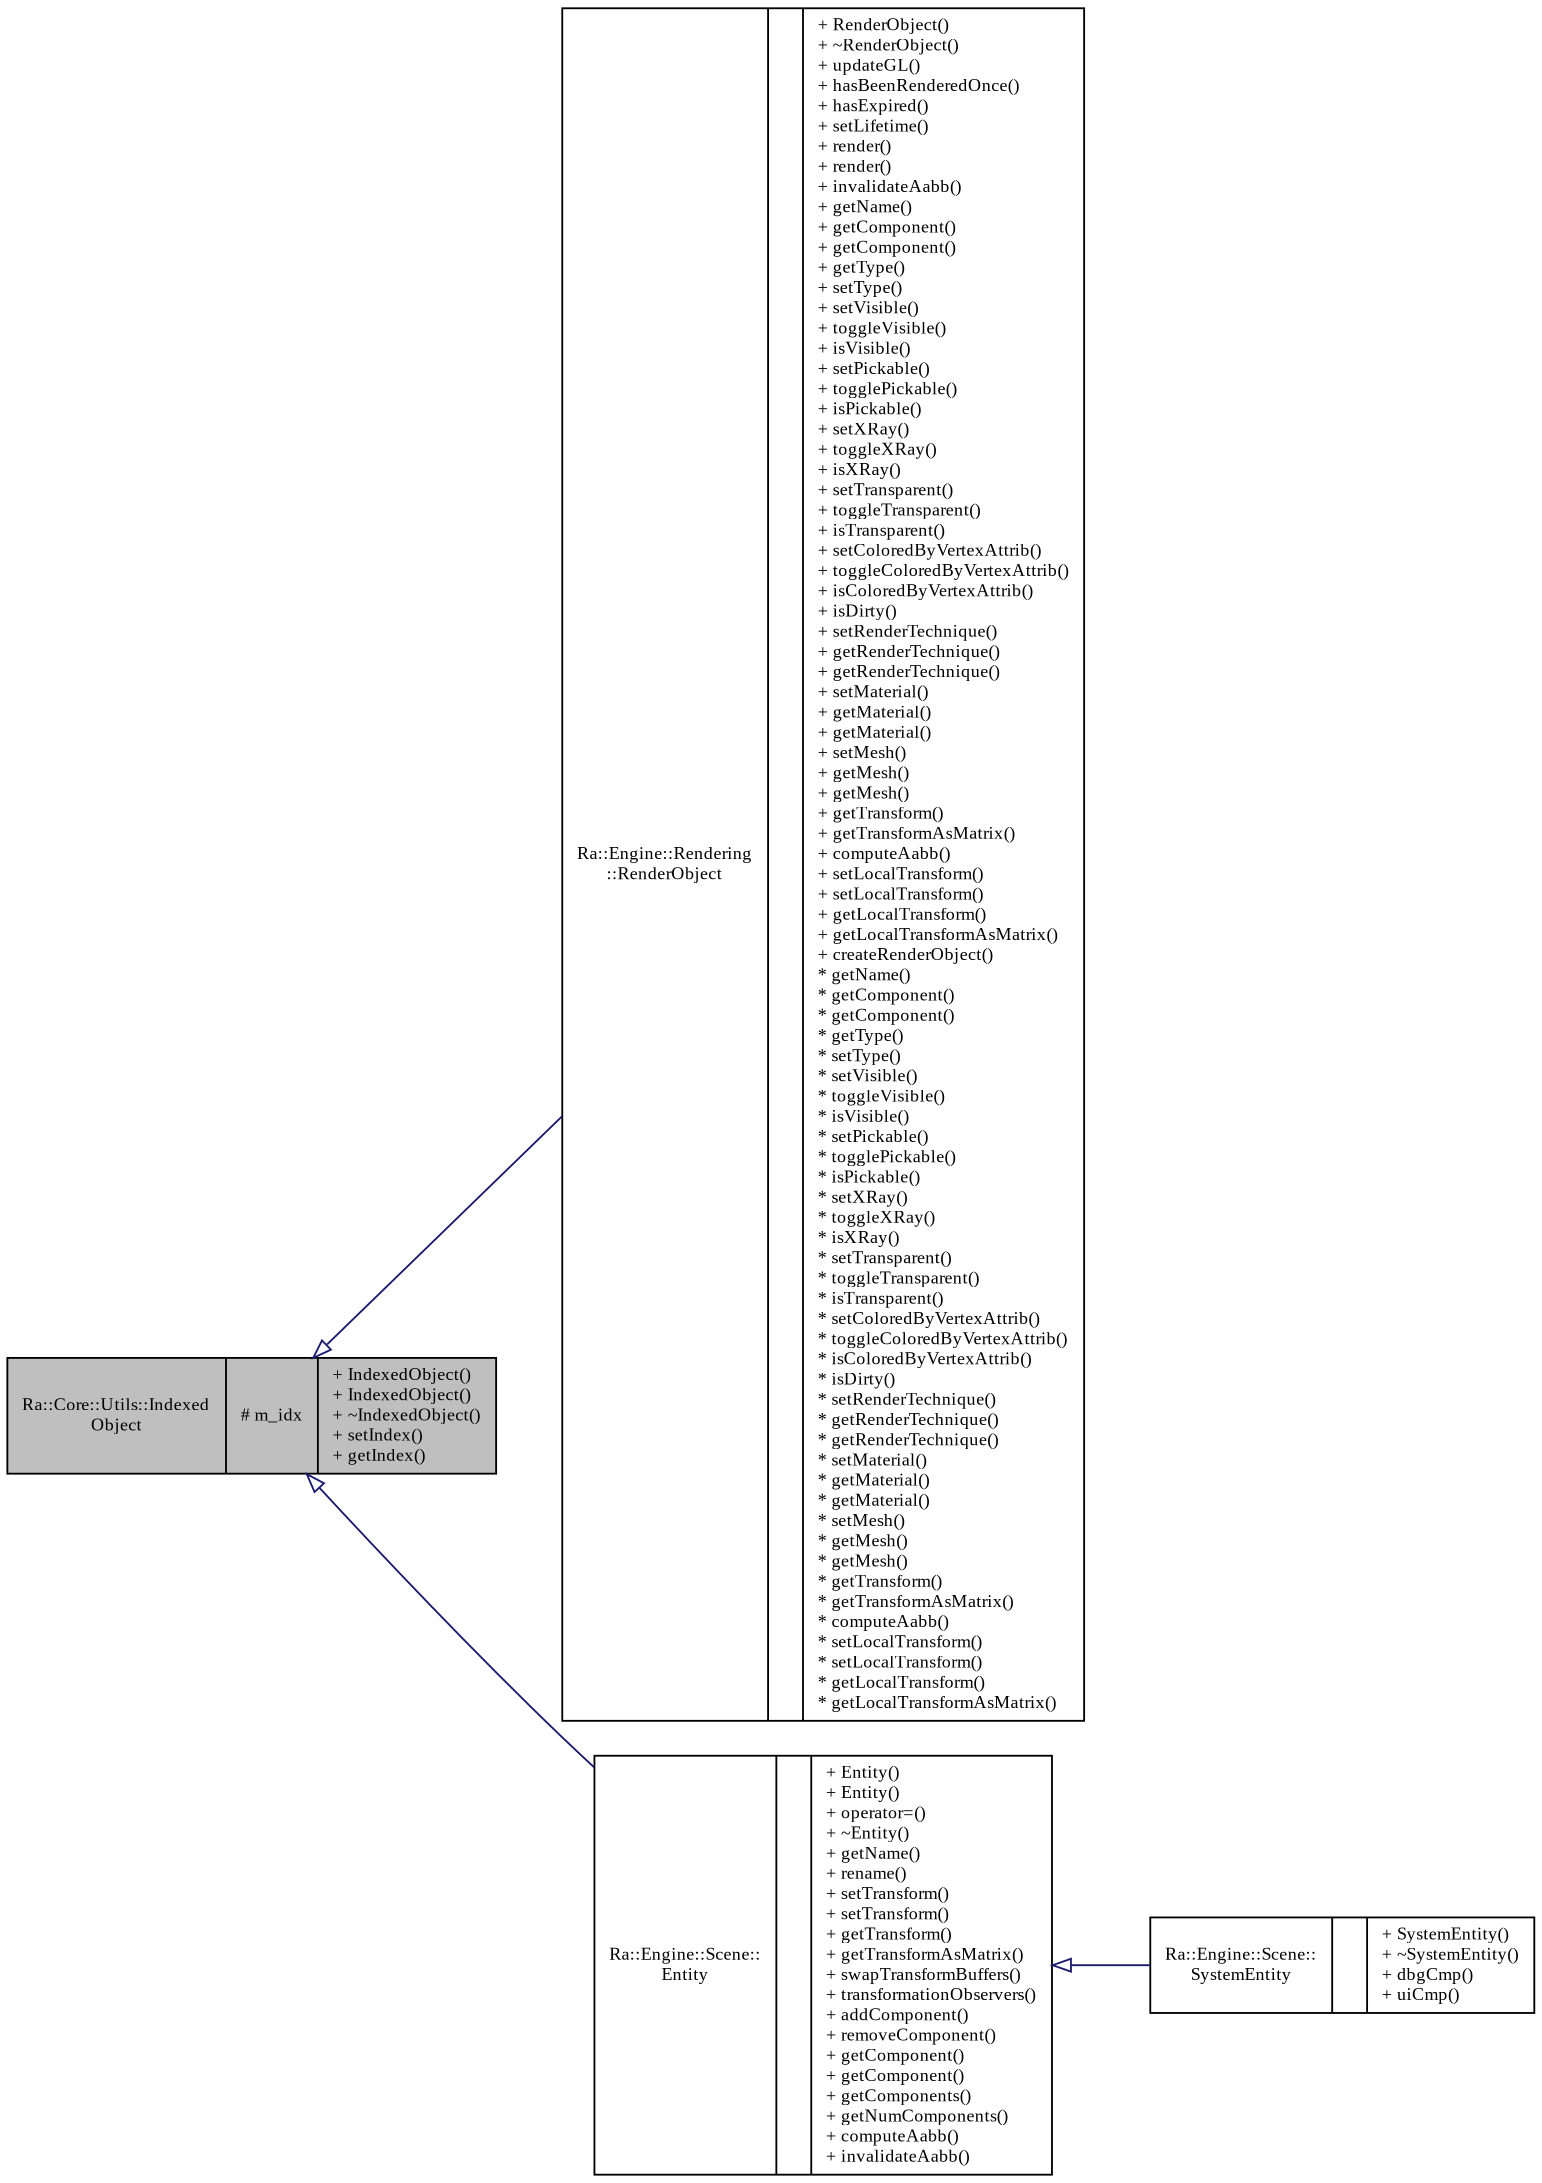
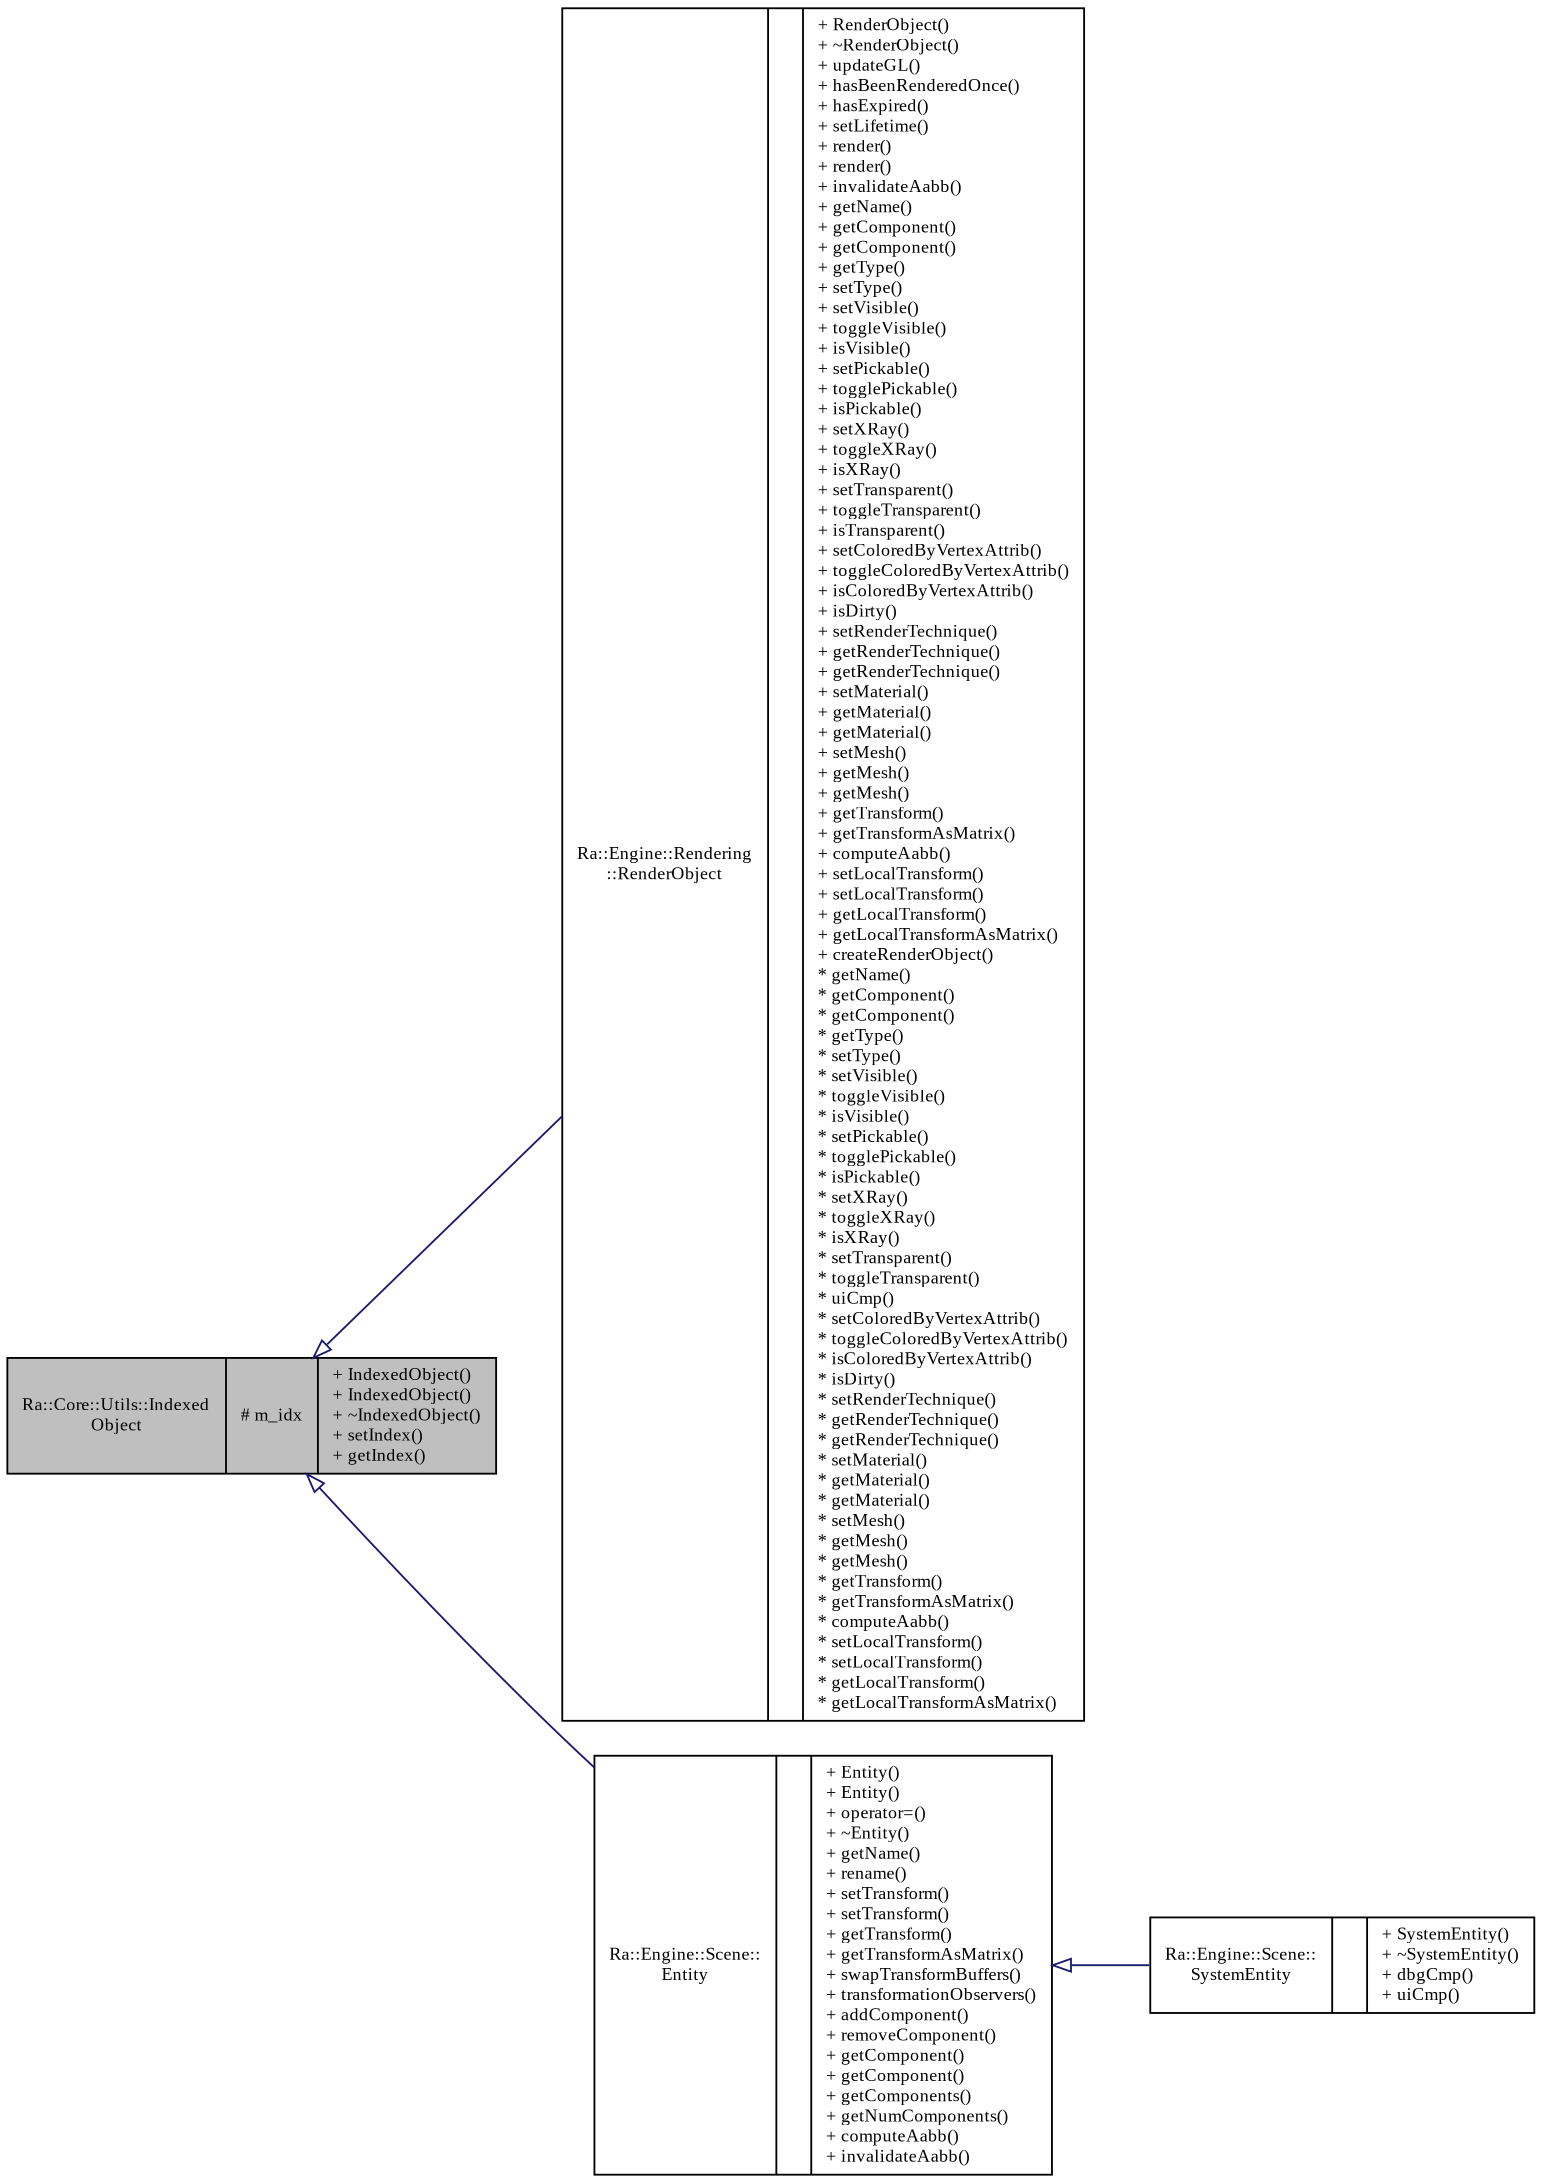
node "Ra::Engine::Rendering": text "* isTransparent()" -> "* uiCmp()"
